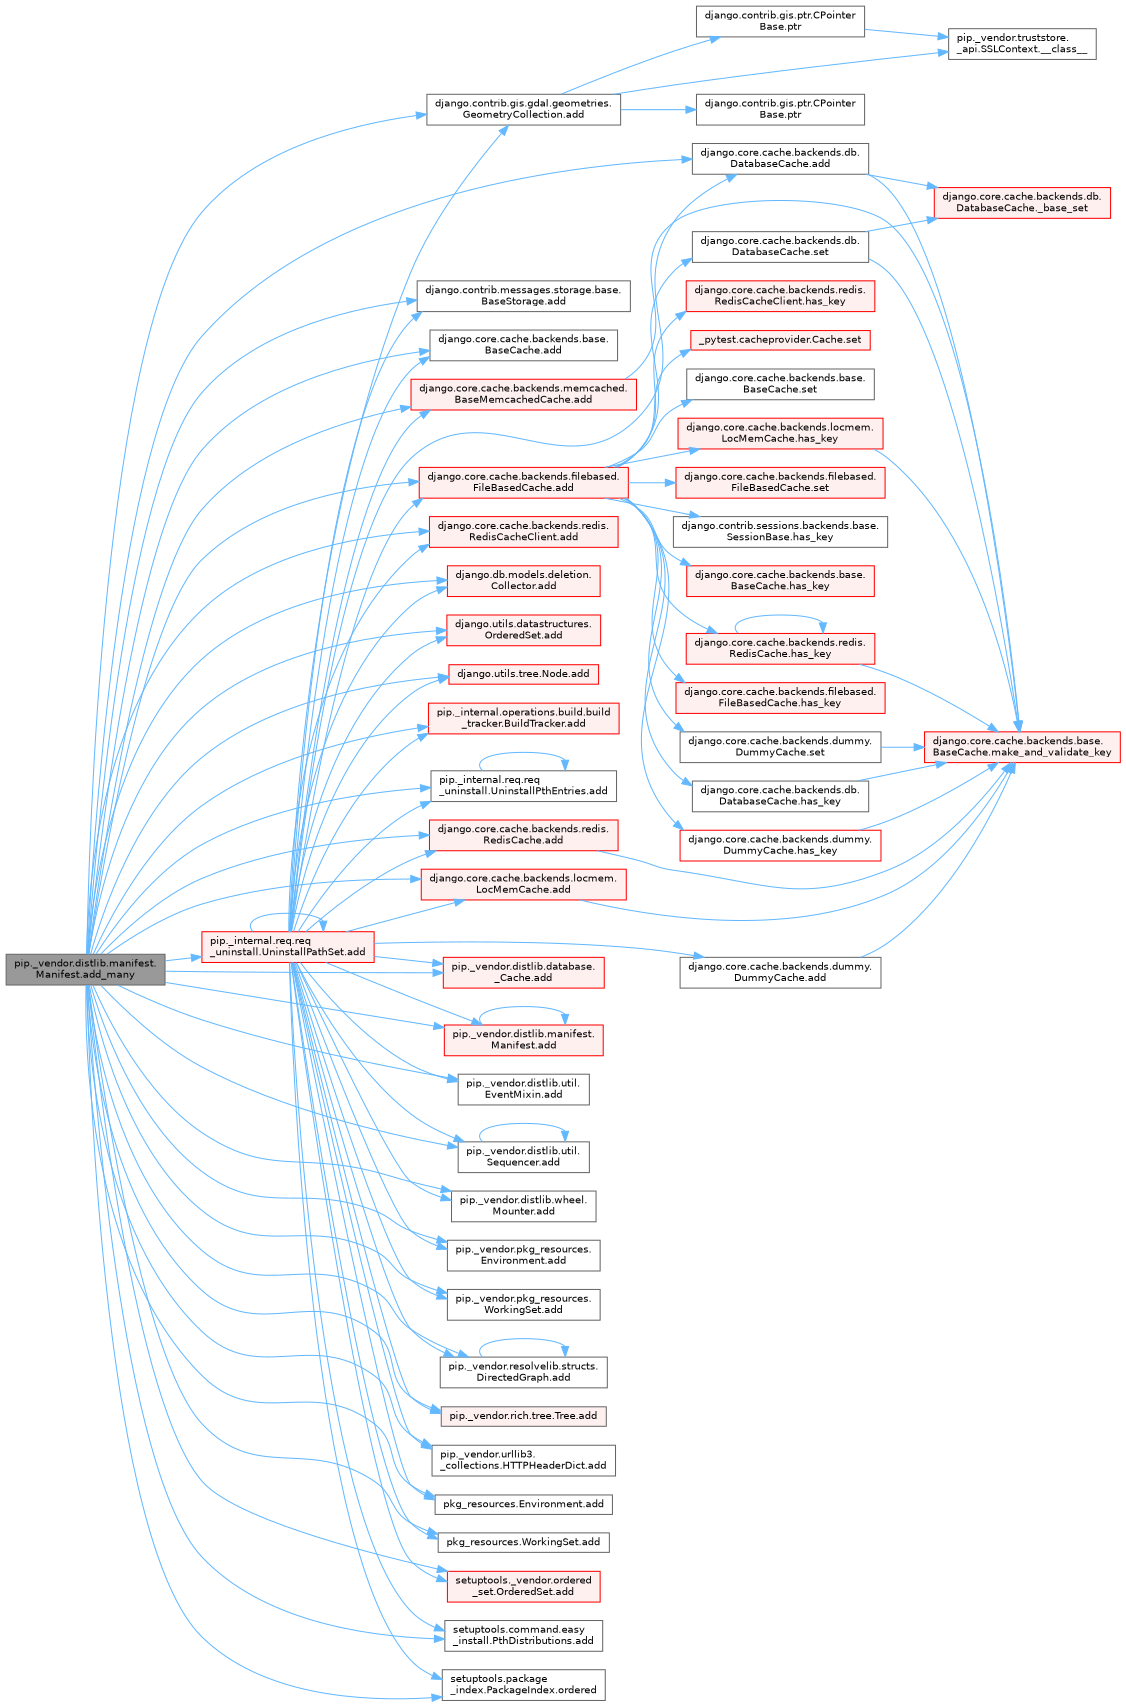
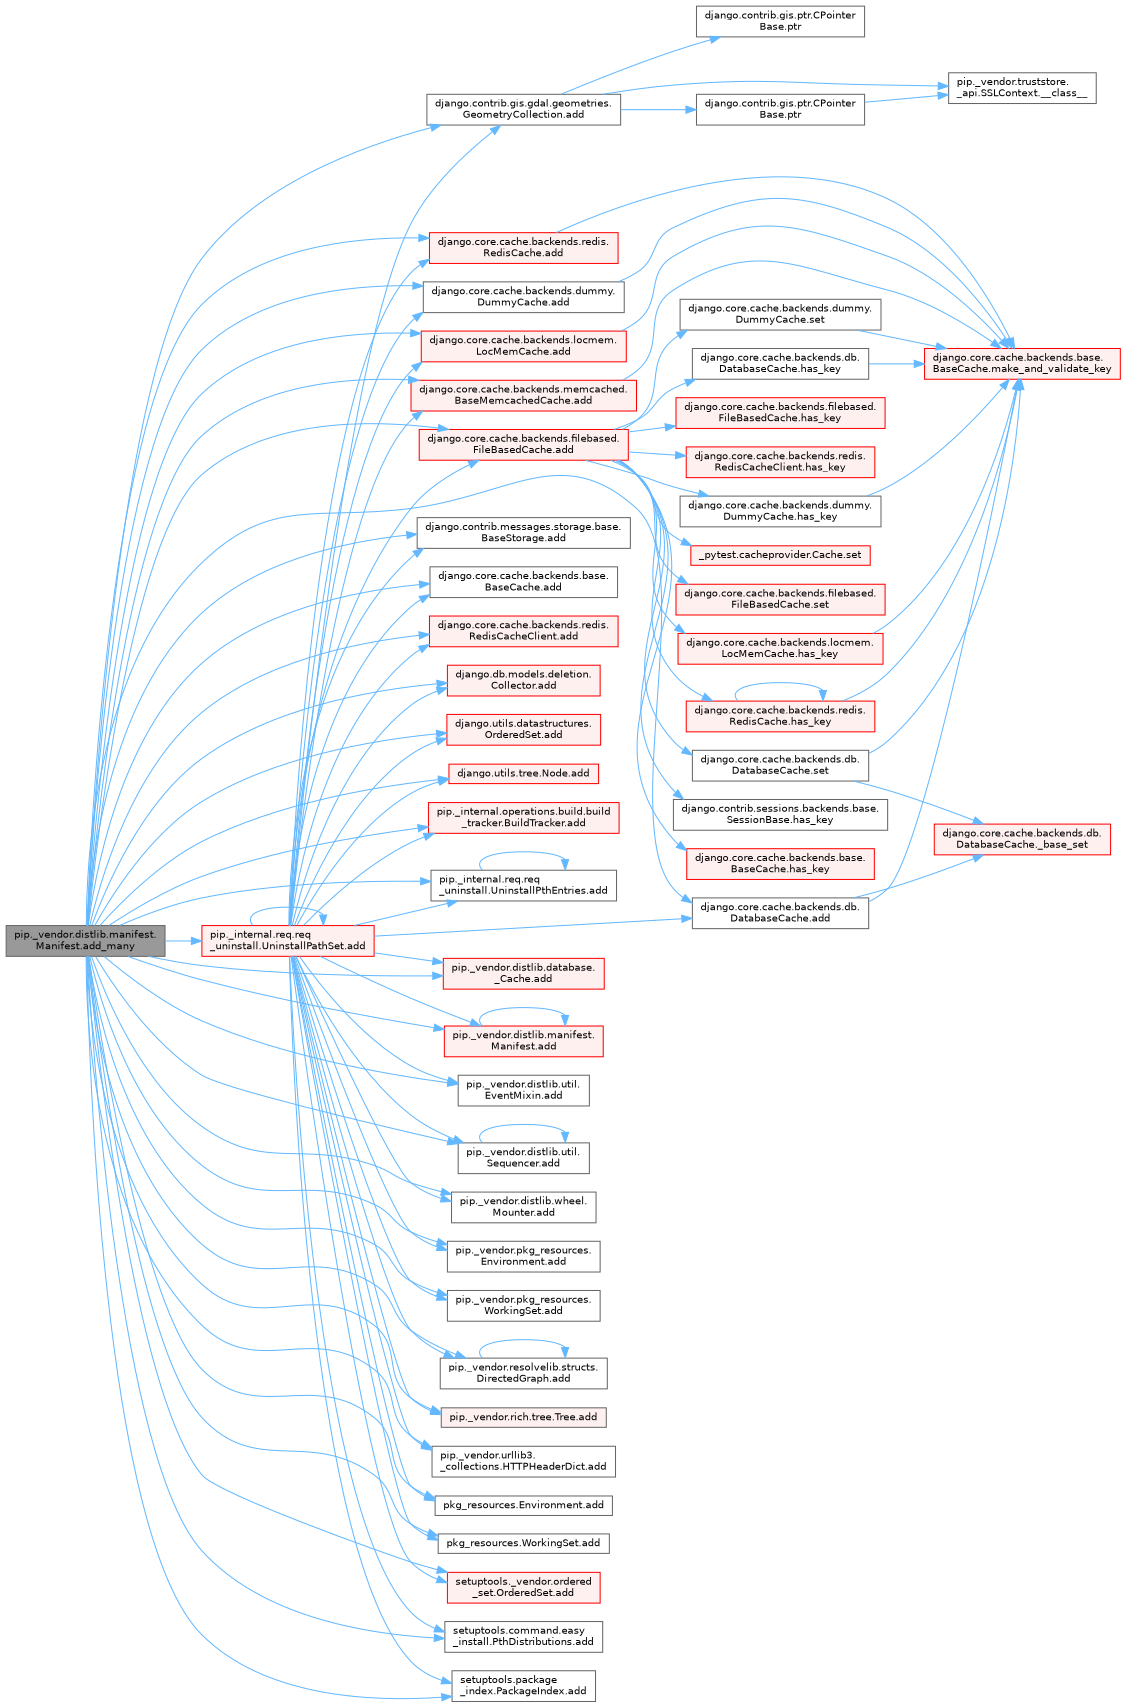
node "django.core.cache.backends.base. BaseCache.set": removed
edge "pip._vendor.distlib.manifest. Manifest.add_many" -> "django.core.cache.backends.dummy. DummyCache.add": added
node "django.core.cache.backends.dummy. DummyCache.has_key": color red -> grey40
node "setuptools.package _index.PackageIndex.ordered": label "setuptools.package _index.PackageIndex.ordered" -> "setuptools.package _index.PackageIndex.add"
